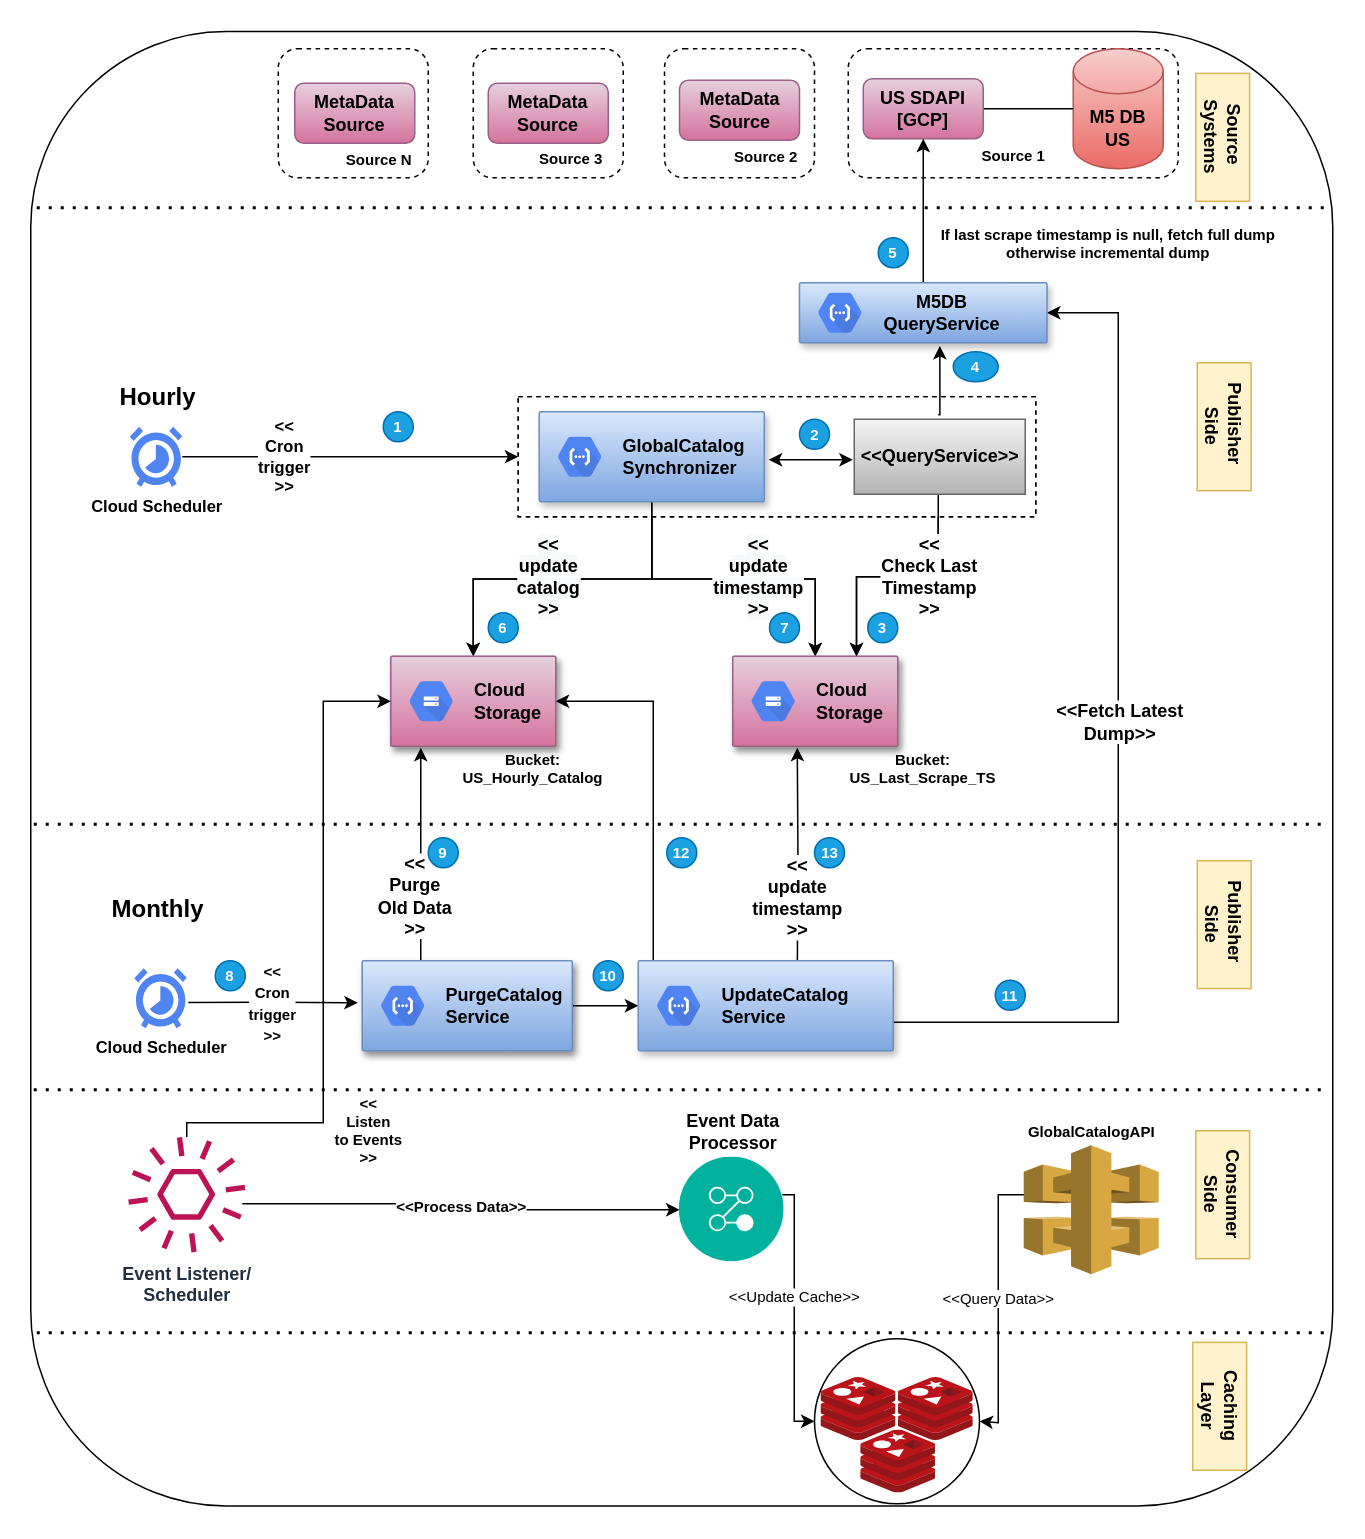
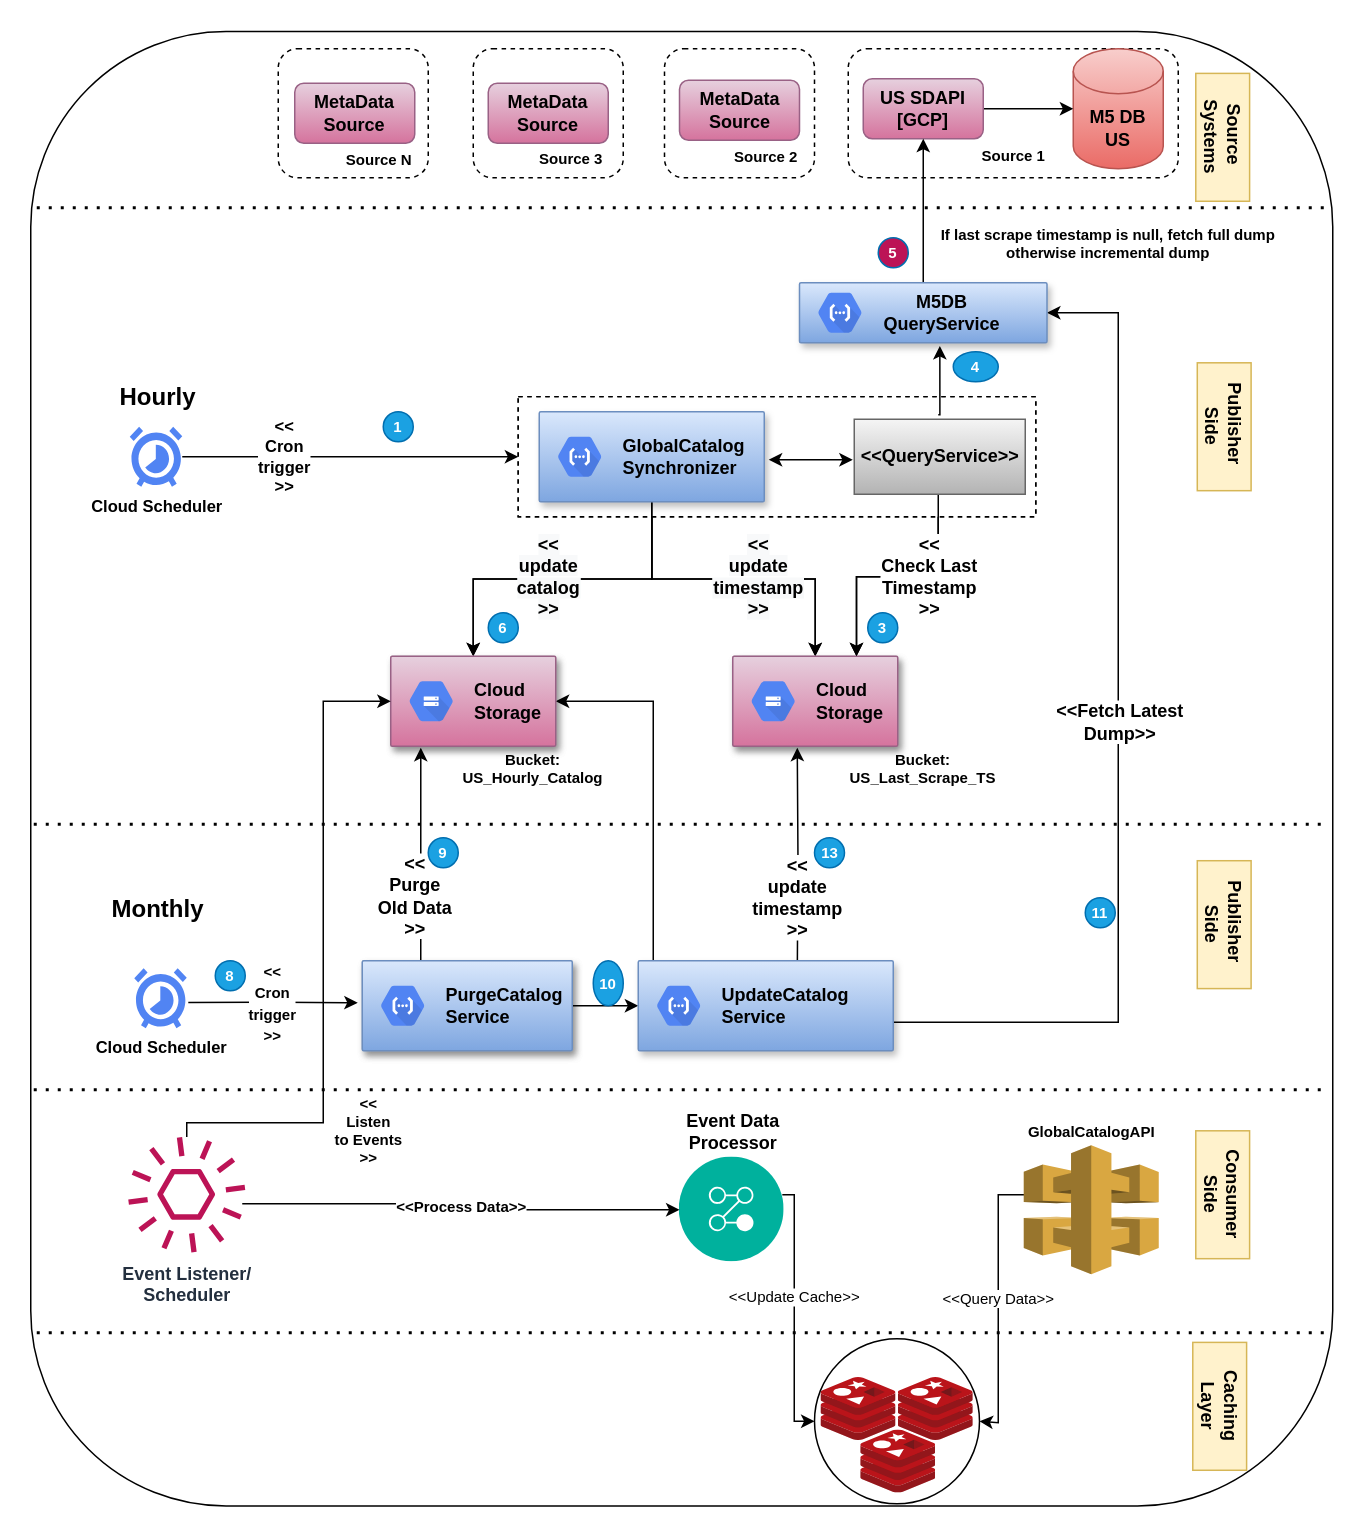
edge "US SDAPI [GCP]" -- "M5 DB US": arrowhead none -> classic
node "5": fillcolor #1ba1e2 -> #bc1356
node "2": removed
node "7": removed
node "12": removed
node "10": size 30x30 -> 30x45
node "11": moved (1010, 995) -> (1100, 913)
